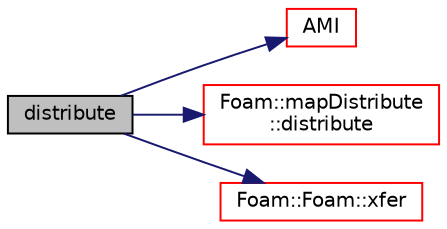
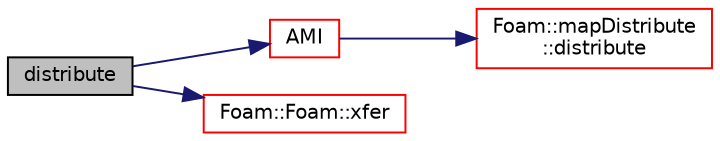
edge "distribute" -> "Foam::mapDistribute ::distribute": now "AMI" -> "Foam::mapDistribute ::distribute"
